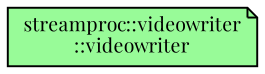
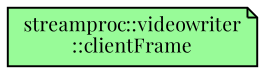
node "streamproc::videowriter ::videowriter": label "streamproc::videowriter ::videowriter" -> "streamproc::videowriter ::clientFrame"
